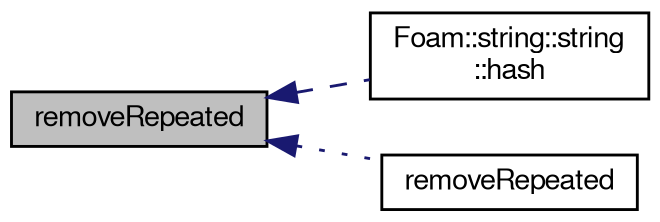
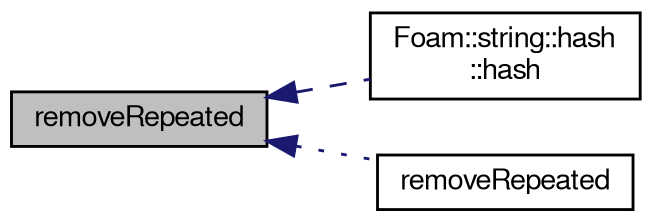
node "Foam::string::string ::hash": label "Foam::string::string ::hash" -> "Foam::string::hash ::hash"
